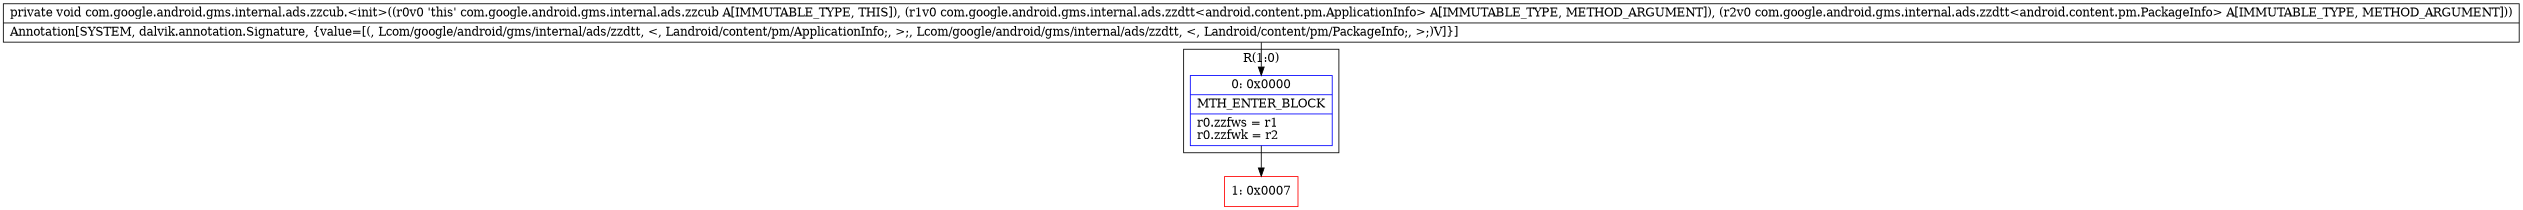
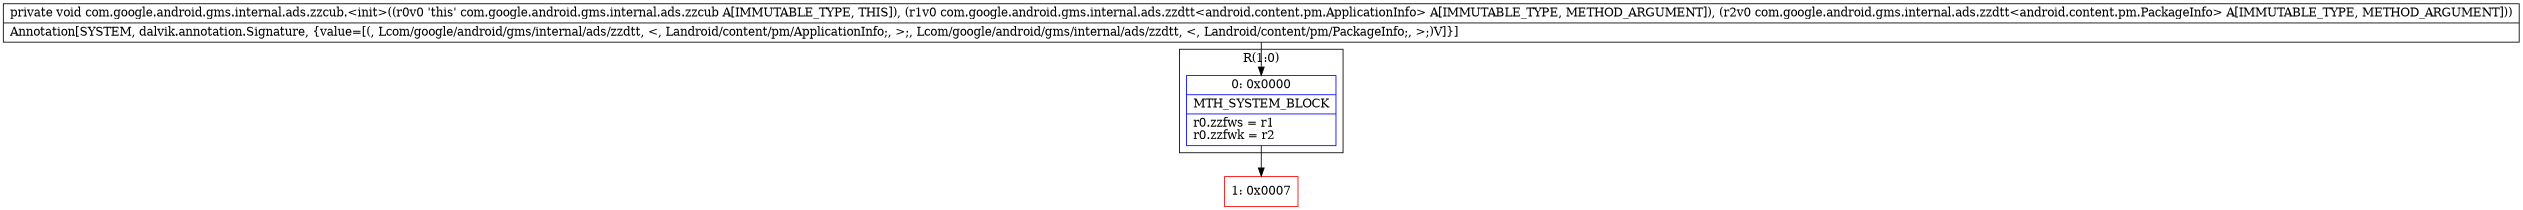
node "0: 0x0000": text "MTH_ENTER_BLOCK" -> "MTH_SYSTEM_BLOCK"
